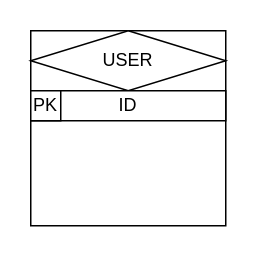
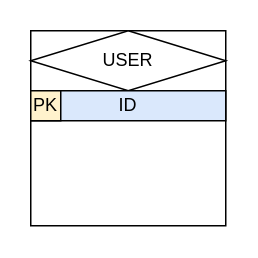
node "PK": fillcolor #ffffff -> #fff2cc
node "ID": fillcolor #ffffff -> #dae8fc
